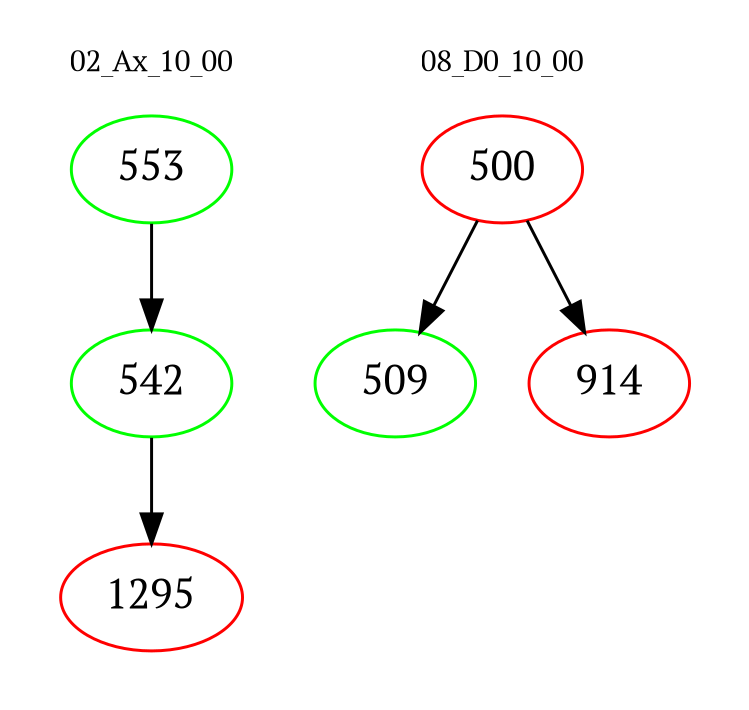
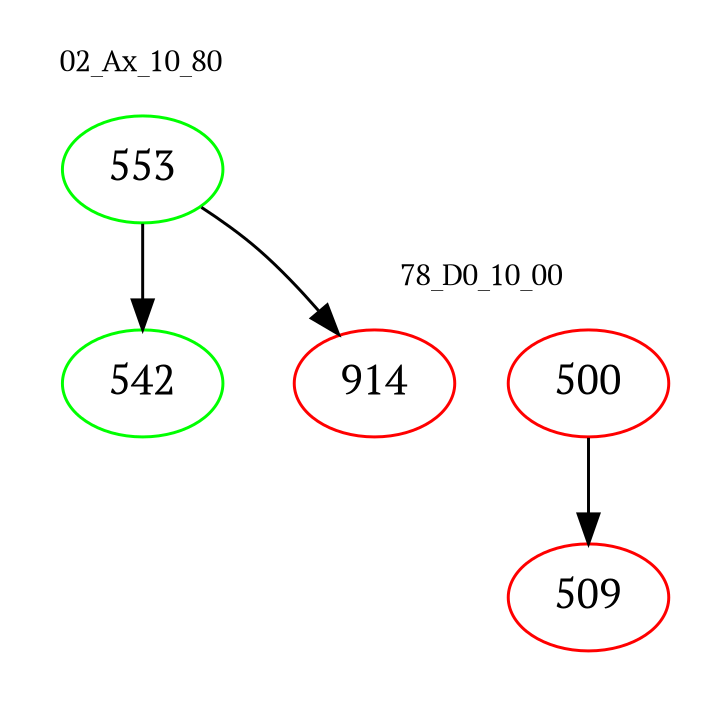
cluster "02_Ax_10_00": label "02_Ax_10_00" -> "02_Ax_10_80"
cluster "08_D0_10_00": label "08_D0_10_00" -> "78_D0_10_00"
edge "500" -> "914": now "553" -> "914"
node "509": color green -> red
node "1295": removed
